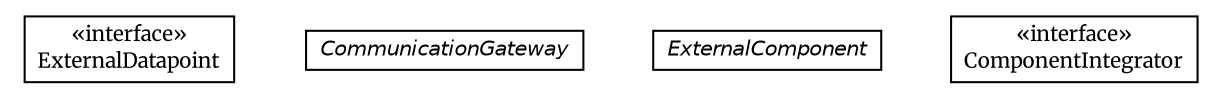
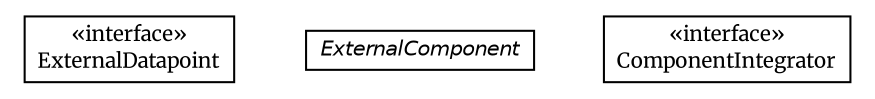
node "CommunicationGateway": removed
